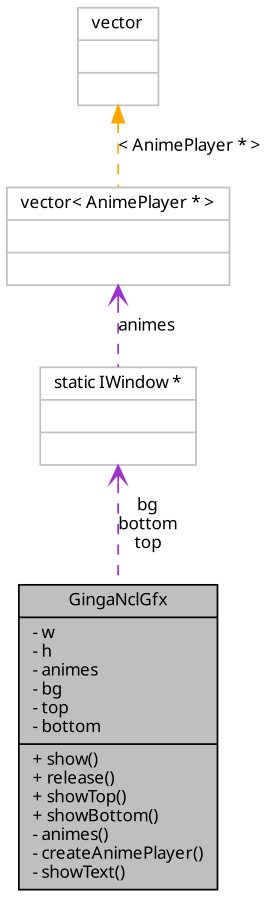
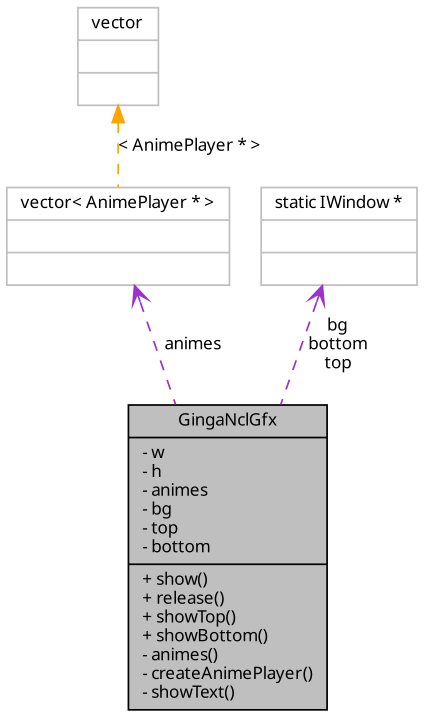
edge "static IWindow *" -> "vector< AnimePlayer * >": now "GingaNclGfx" -> "vector< AnimePlayer * >"
